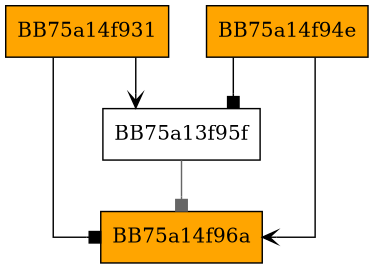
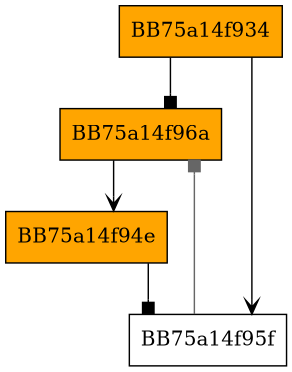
node "BB75a14f931": label "BB75a14f931" -> "BB75a14f934"
node "BB75a13f95f": label "BB75a13f95f" -> "BB75a14f95f"
edge "BB75a14f94e" -> "BB75a14f96a": reversed
